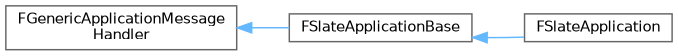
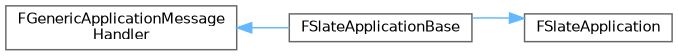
edge "FSlateApplication" -> "FSlateApplicationBase": reversed
